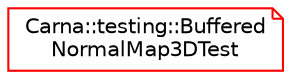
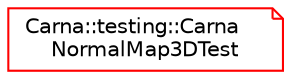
node "Carna::testing::Buffered NormalMap3DTest": label "Carna::testing::Buffered NormalMap3DTest" -> "Carna::testing::Carna NormalMap3DTest"
